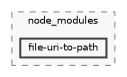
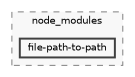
node "file-uri-to-path": label "file-uri-to-path" -> "file-path-to-path"
